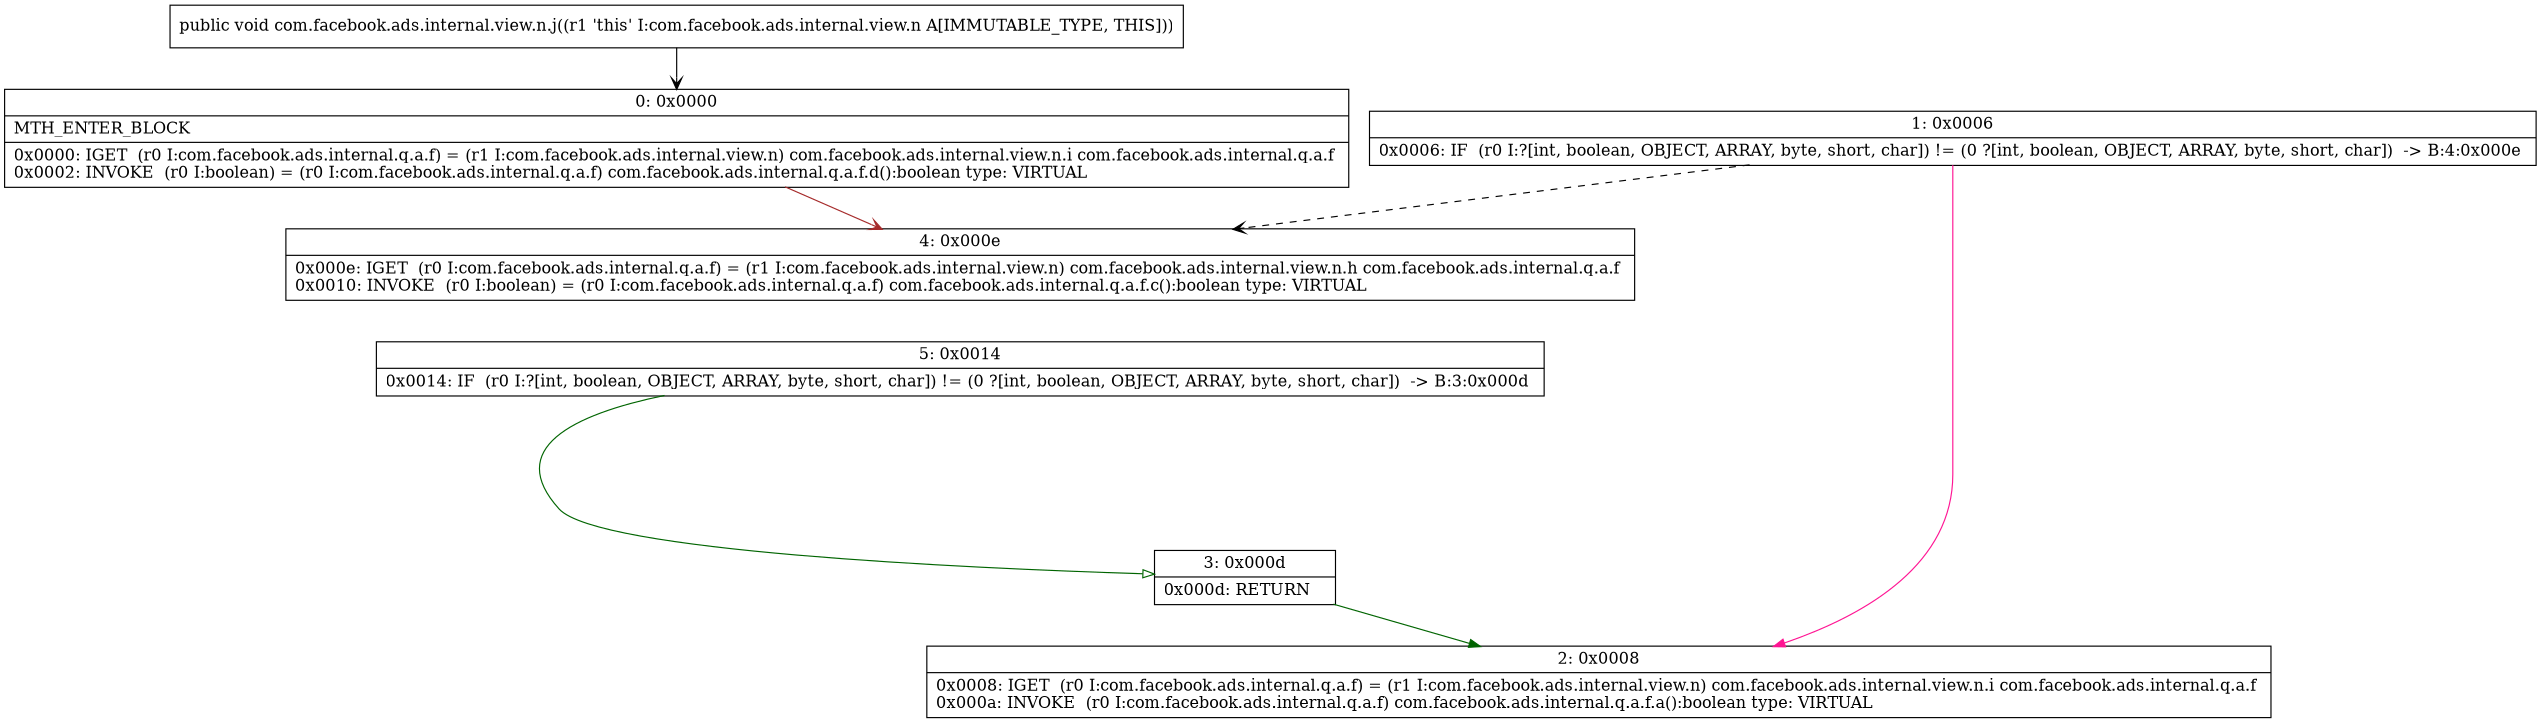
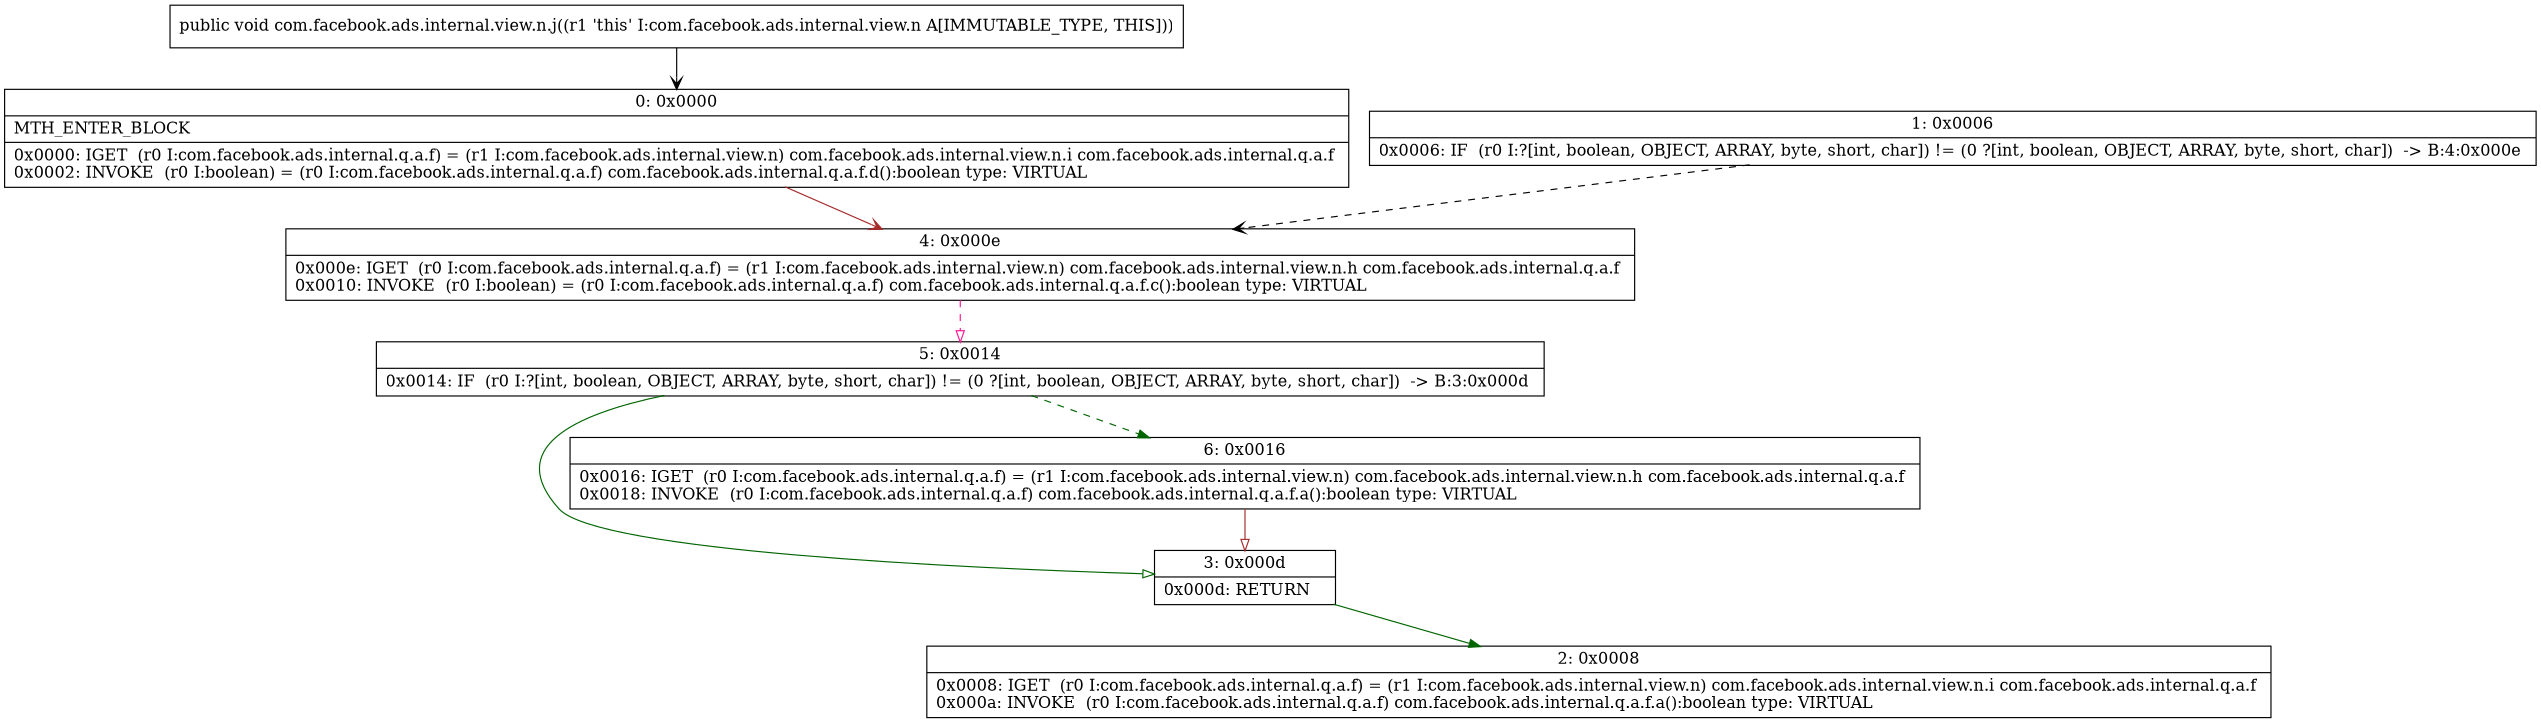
edge "4: 0x000e" -> "5: 0x0014": added
edge "1: 0x0006" -> "2: 0x0008": removed
node "6: 0x0016": added
